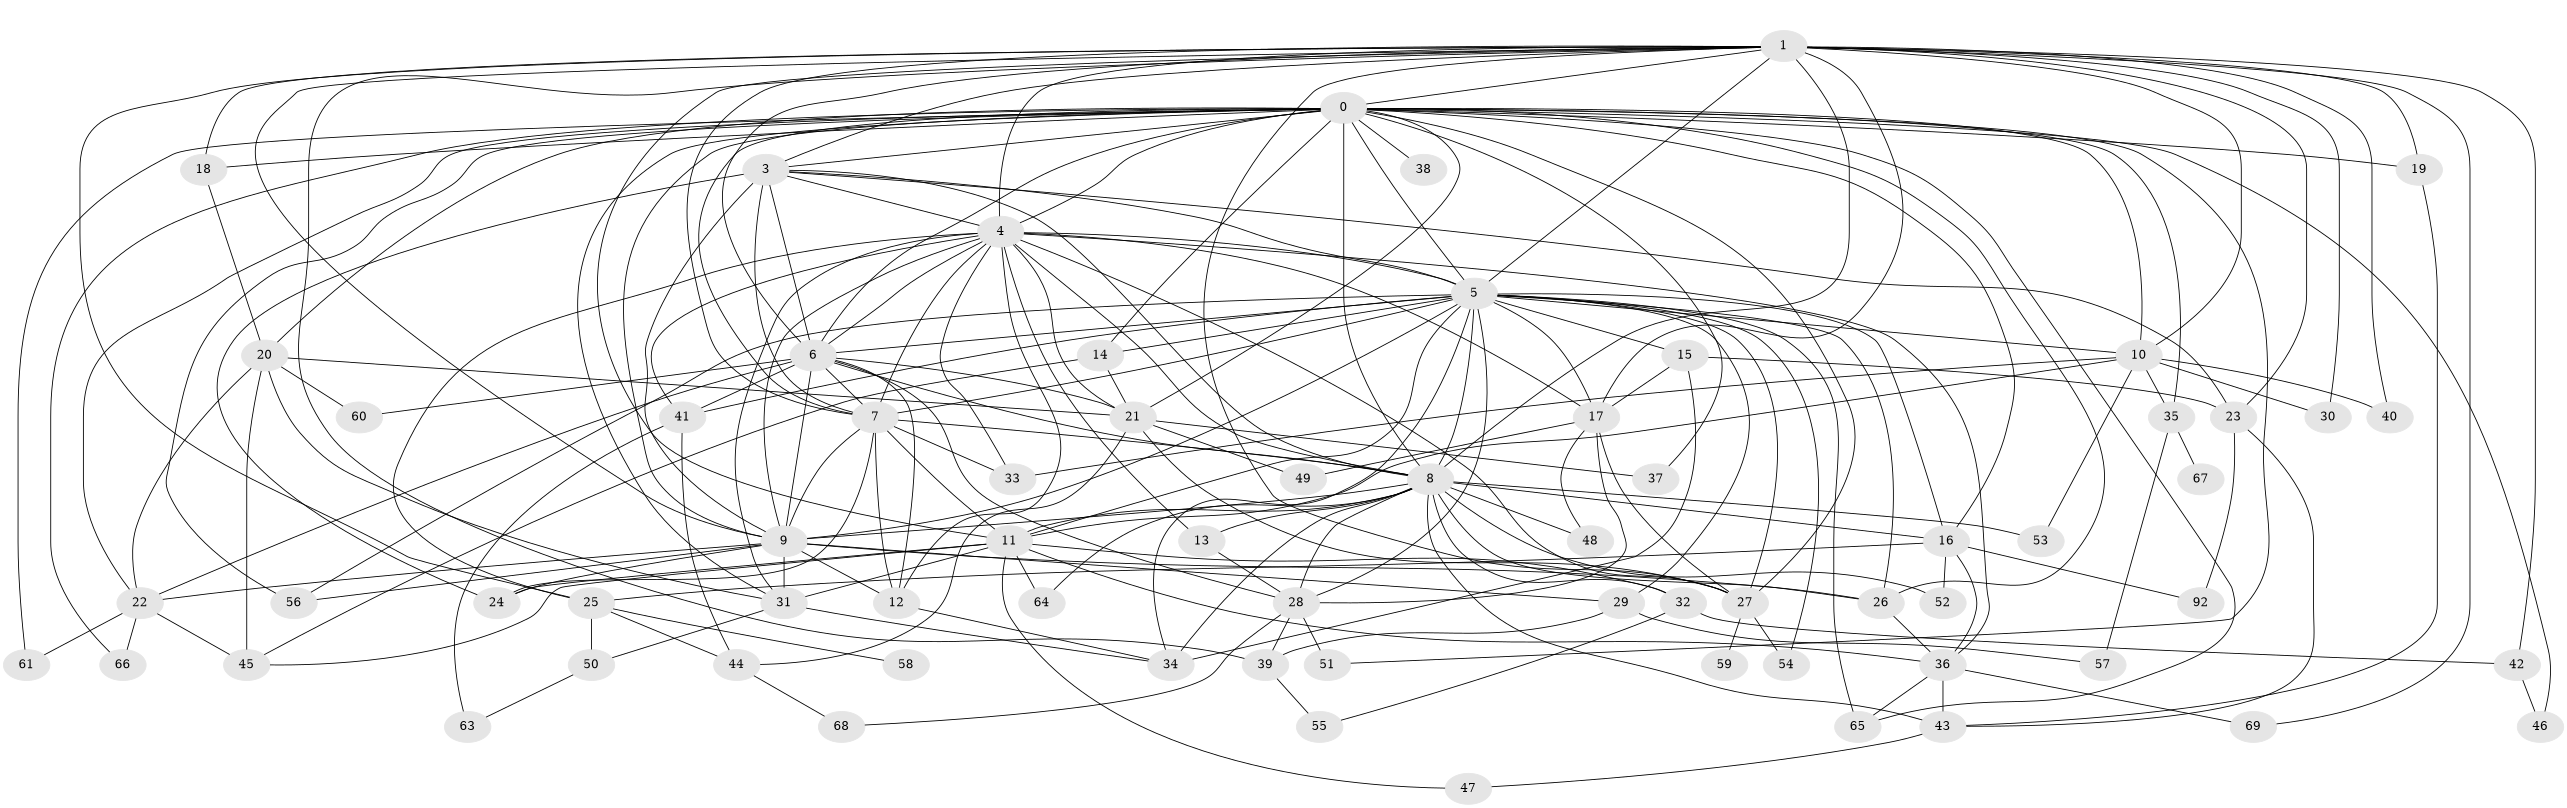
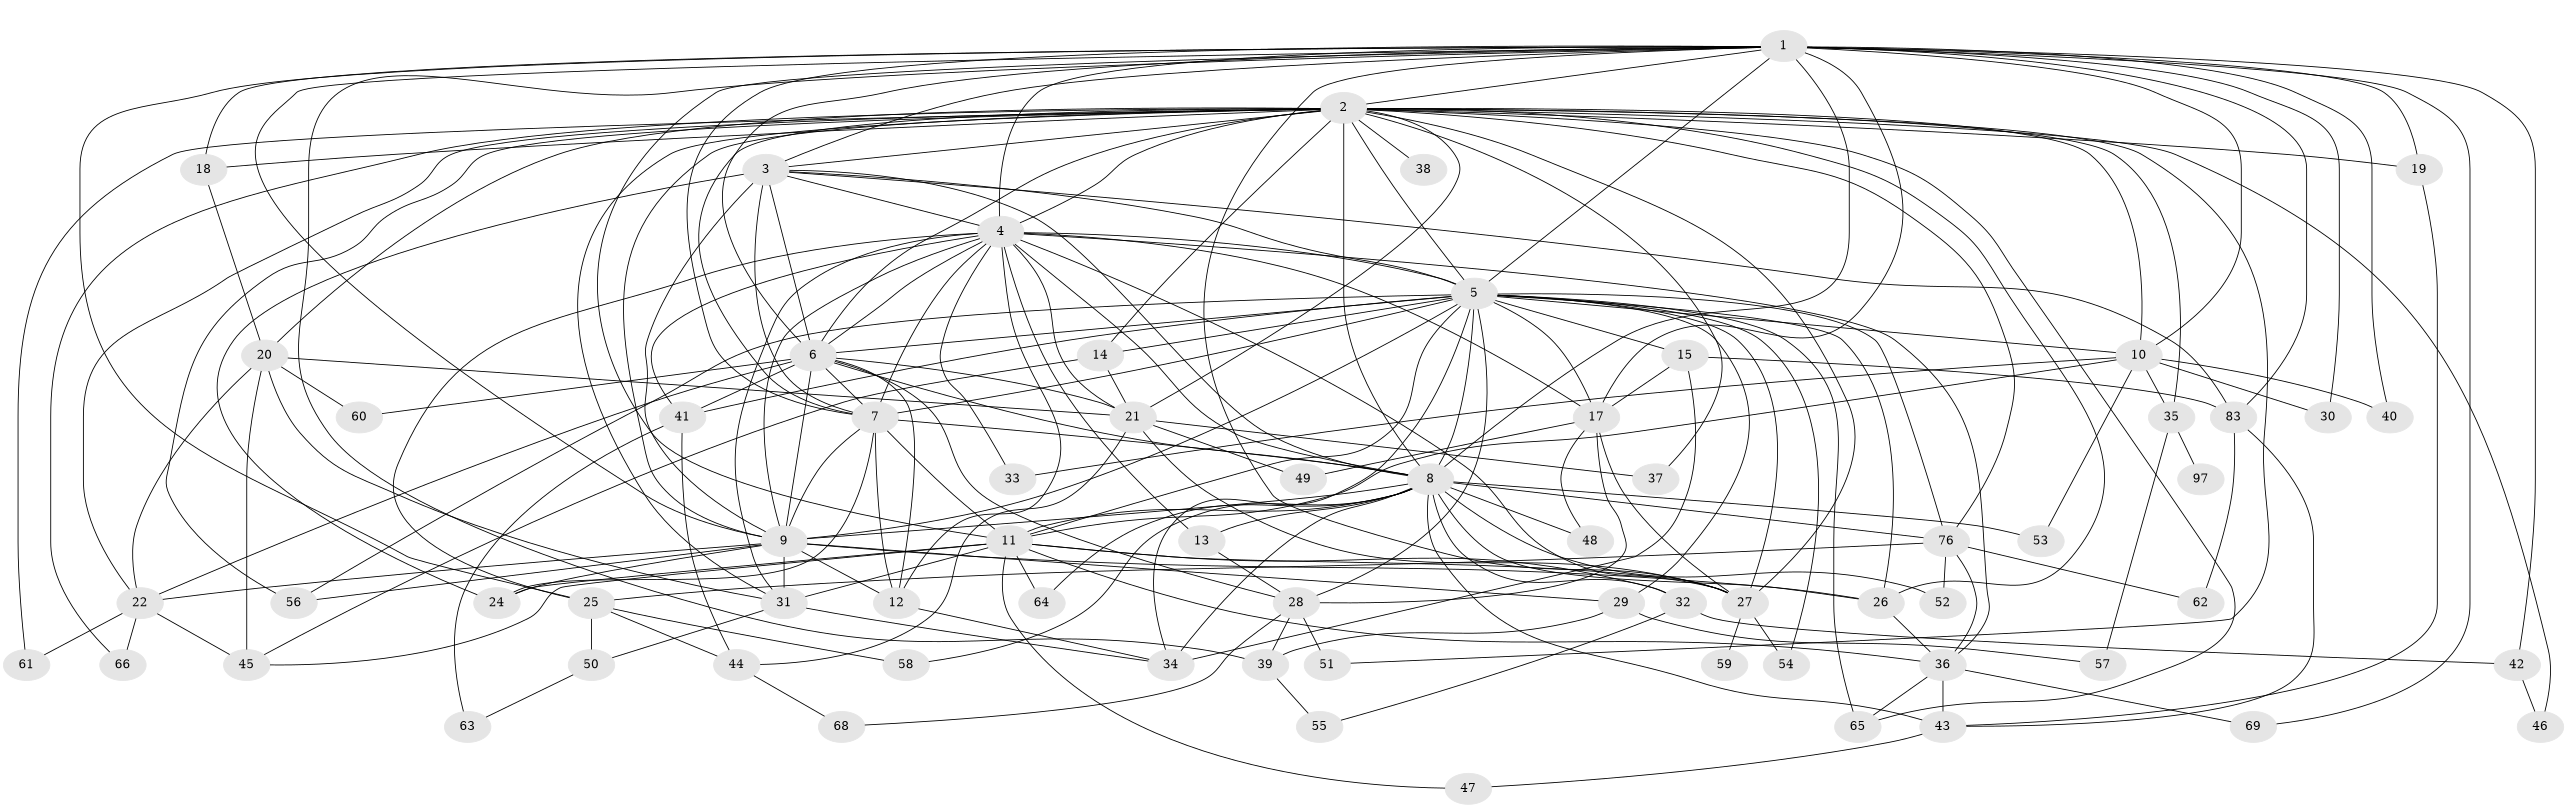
node "0": label "0" -> "2"
node "23": label "23" -> "83"
edge "7" -- "33": removed
node "67": label "67" -> "97"
edge "8" -- "28": now "8" -- "58"
node "16": label "16" -> "76"
edge "11" -- "27": added
node "92": label "92" -> "62"
